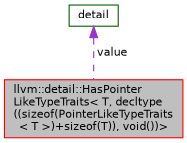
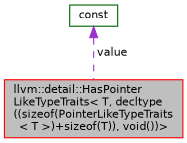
node "detail": label "detail" -> "const"
